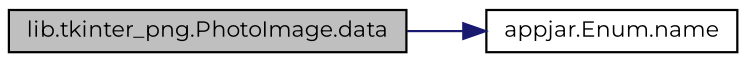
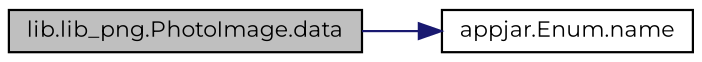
node "lib.tkinter_png.PhotoImage.data": label "lib.tkinter_png.PhotoImage.data" -> "lib.lib_png.PhotoImage.data"
